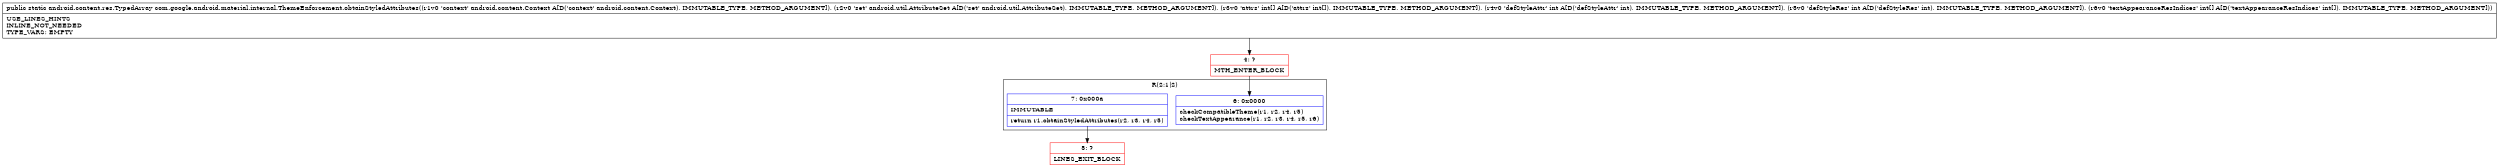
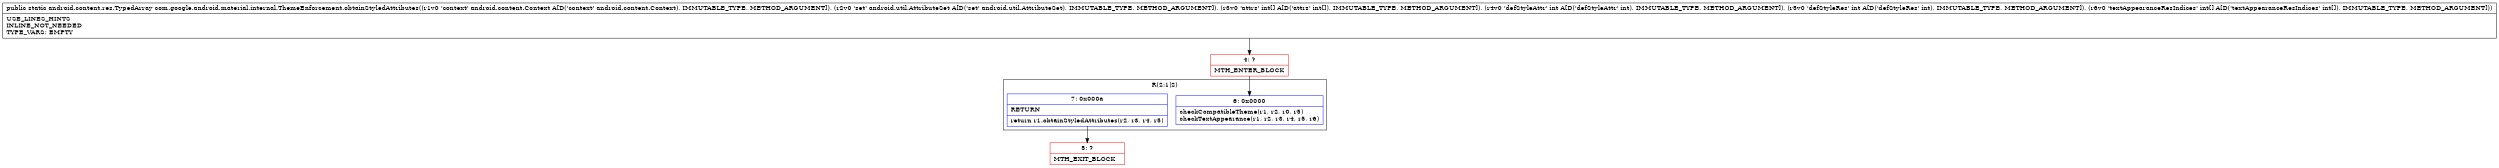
node "7: 0x000a": text "IMMUTABLE" -> "RETURN"
node "6: 0x0000": text "checkCompatibleTheme(r1, r2, r4, r5)" -> "checkCompatibleTheme(r1, r2, r0, r5)"
node "5: ?": text "LINES_EXIT_BLOCK" -> "MTH_EXIT_BLOCK"
